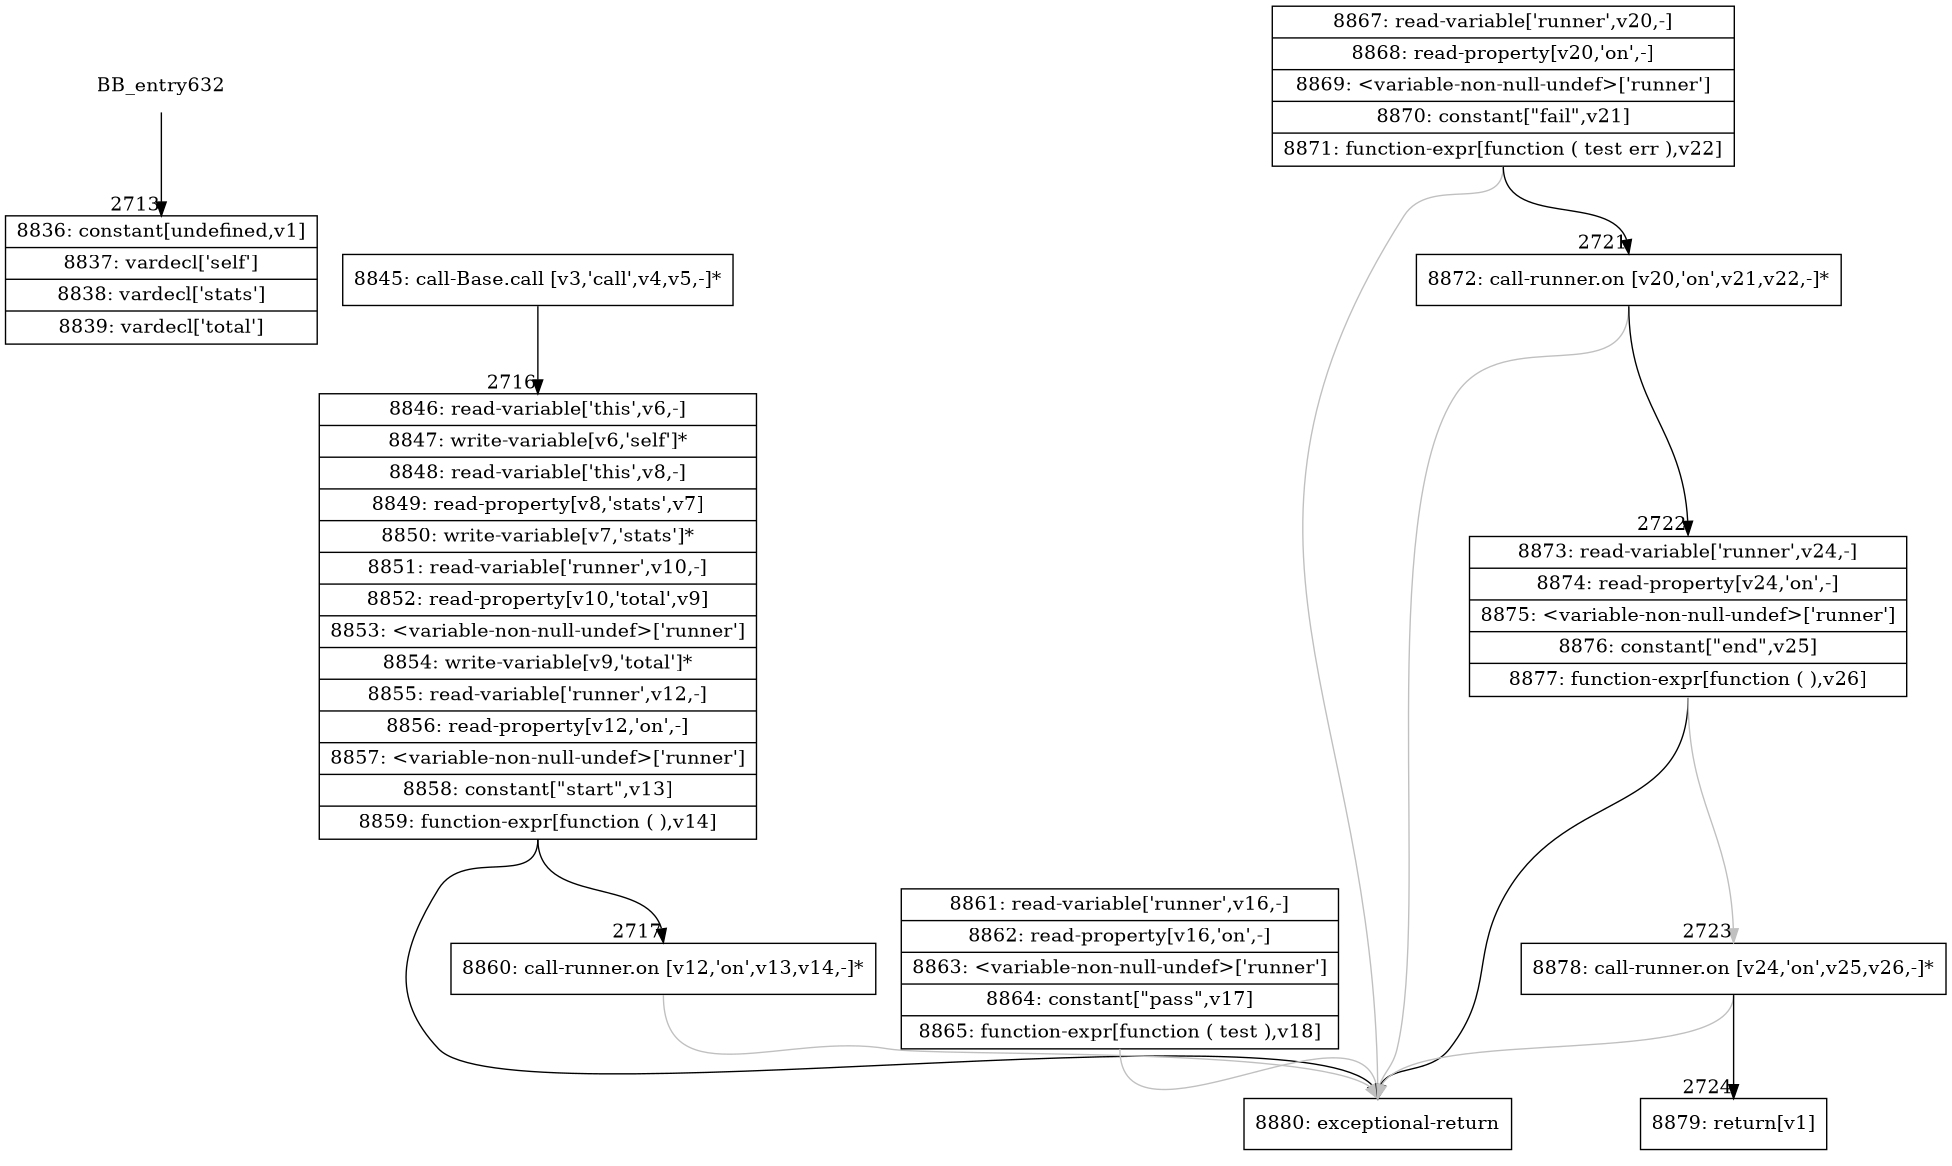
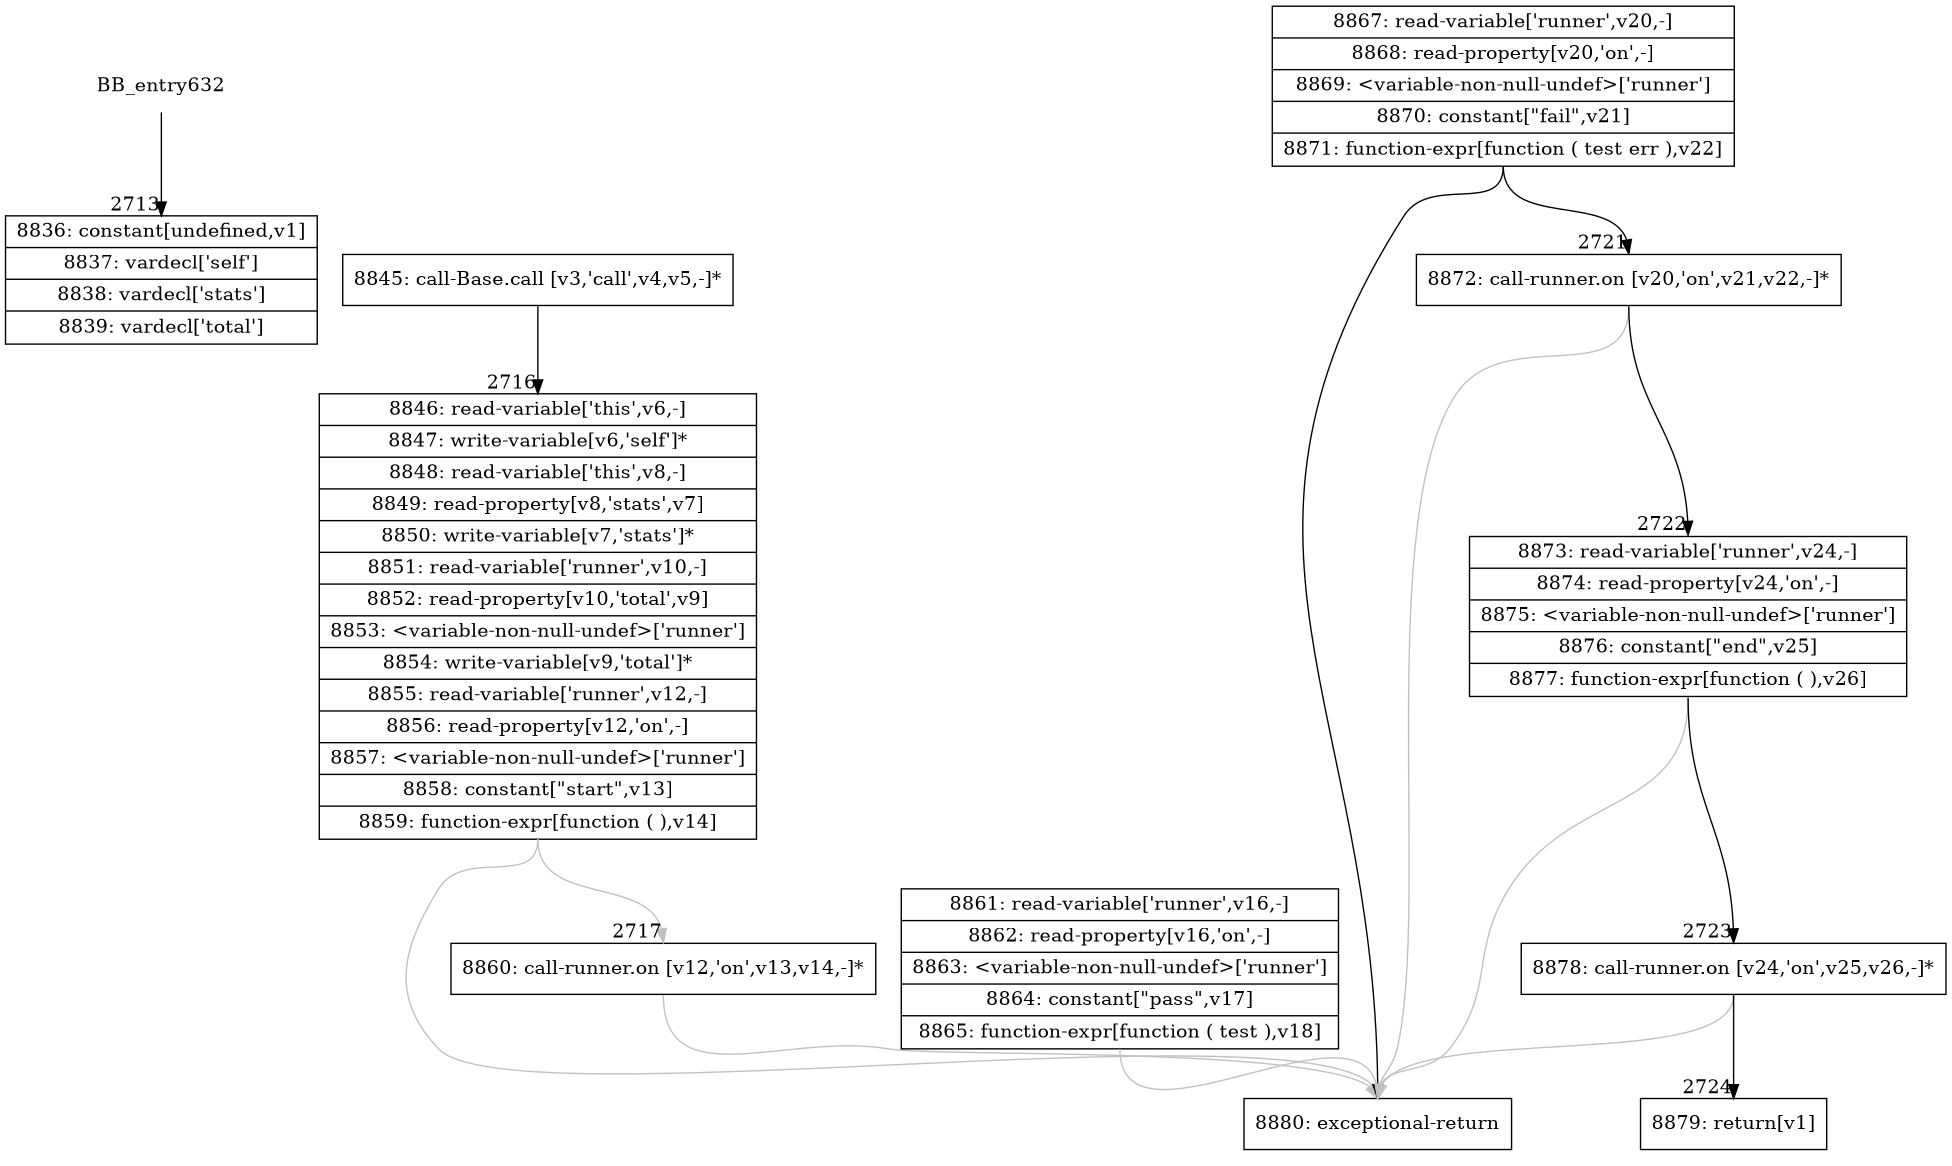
edge "8867: read-variable['runner',v20,-]" -> "8880: exceptional-return": color gray -> black
edge "8873: read-variable['runner',v24,-]" -> "8878: call-runner.on [v24,'on',v25,v26,-]*": color gray -> black
edge "8873: read-variable['runner',v24,-]" -> "8880: exceptional-return": color black -> gray
edge "8846: read-variable['this',v6,-]" -> "8860: call-runner.on [v12,'on',v13,v14,-]*": color black -> gray
edge "8846: read-variable['this',v6,-]" -> "8880: exceptional-return": color black -> gray
